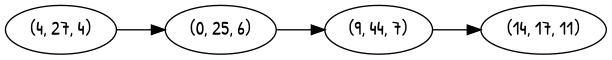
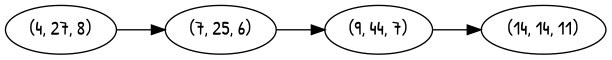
node "(4, 27, 4)": label "(4, 27, 4)" -> "(4, 27, 8)"
node "(0, 25, 6)": label "(0, 25, 6)" -> "(7, 25, 6)"
node "(14, 17, 11)": label "(14, 17, 11)" -> "(14, 14, 11)"
